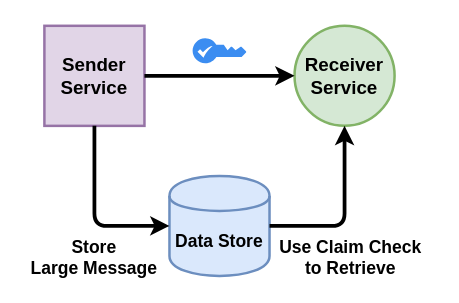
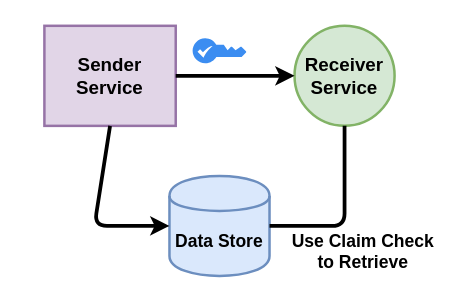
node "Sender Service": size 100x100 -> 131x100
edge "Data Store" -> "Receiver Service": arrowhead classic -> none
node "Store Large Message": removed
node "Use Claim Check to Retrieve": moved (351, 257) -> (363, 251)
